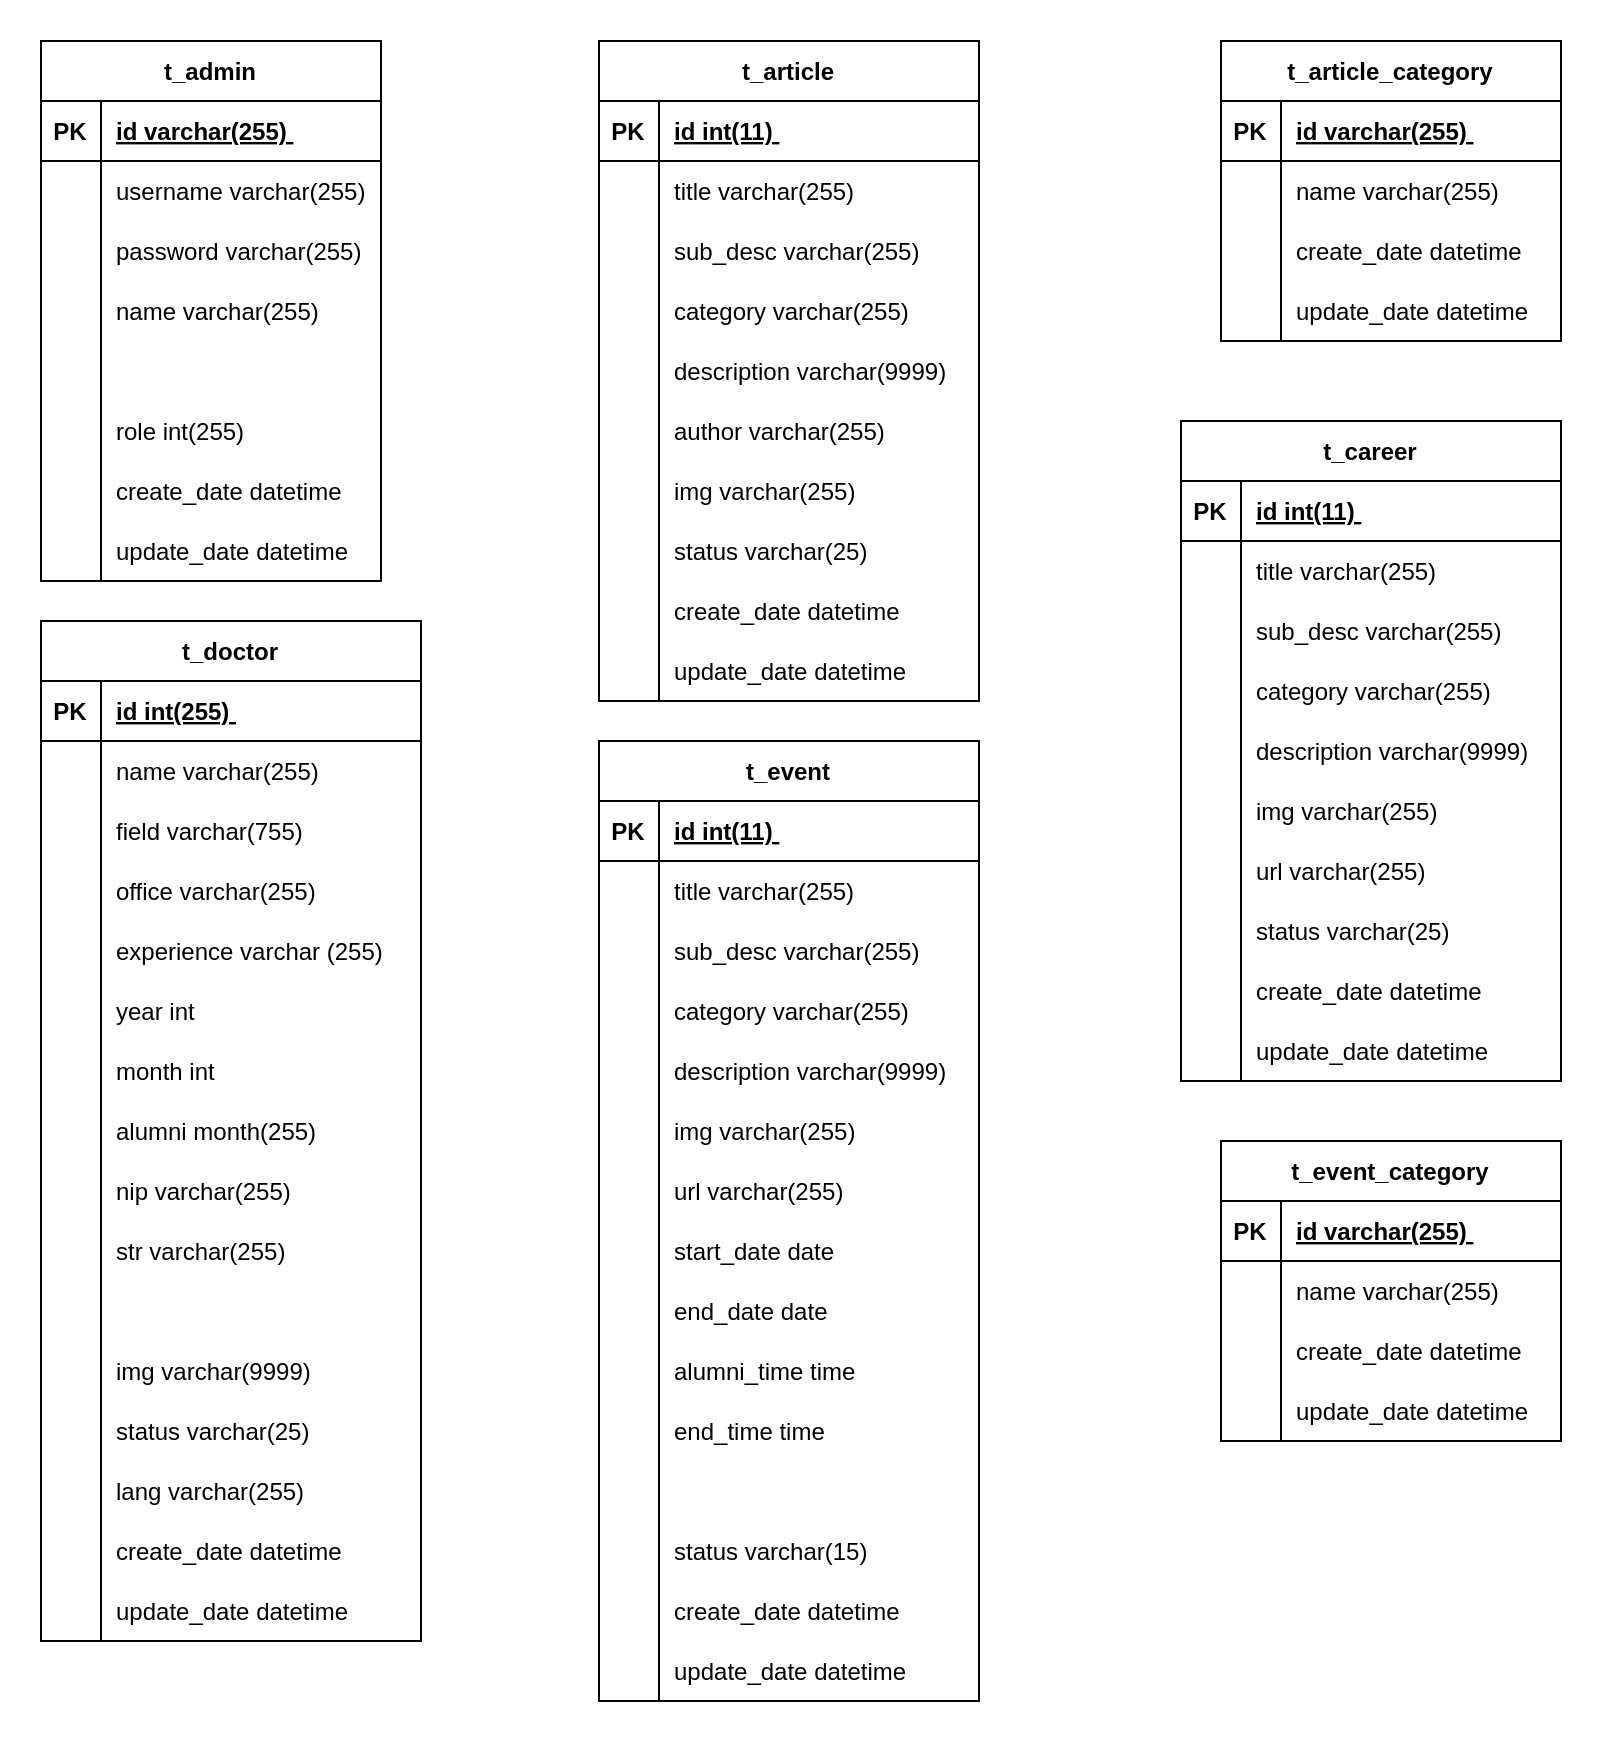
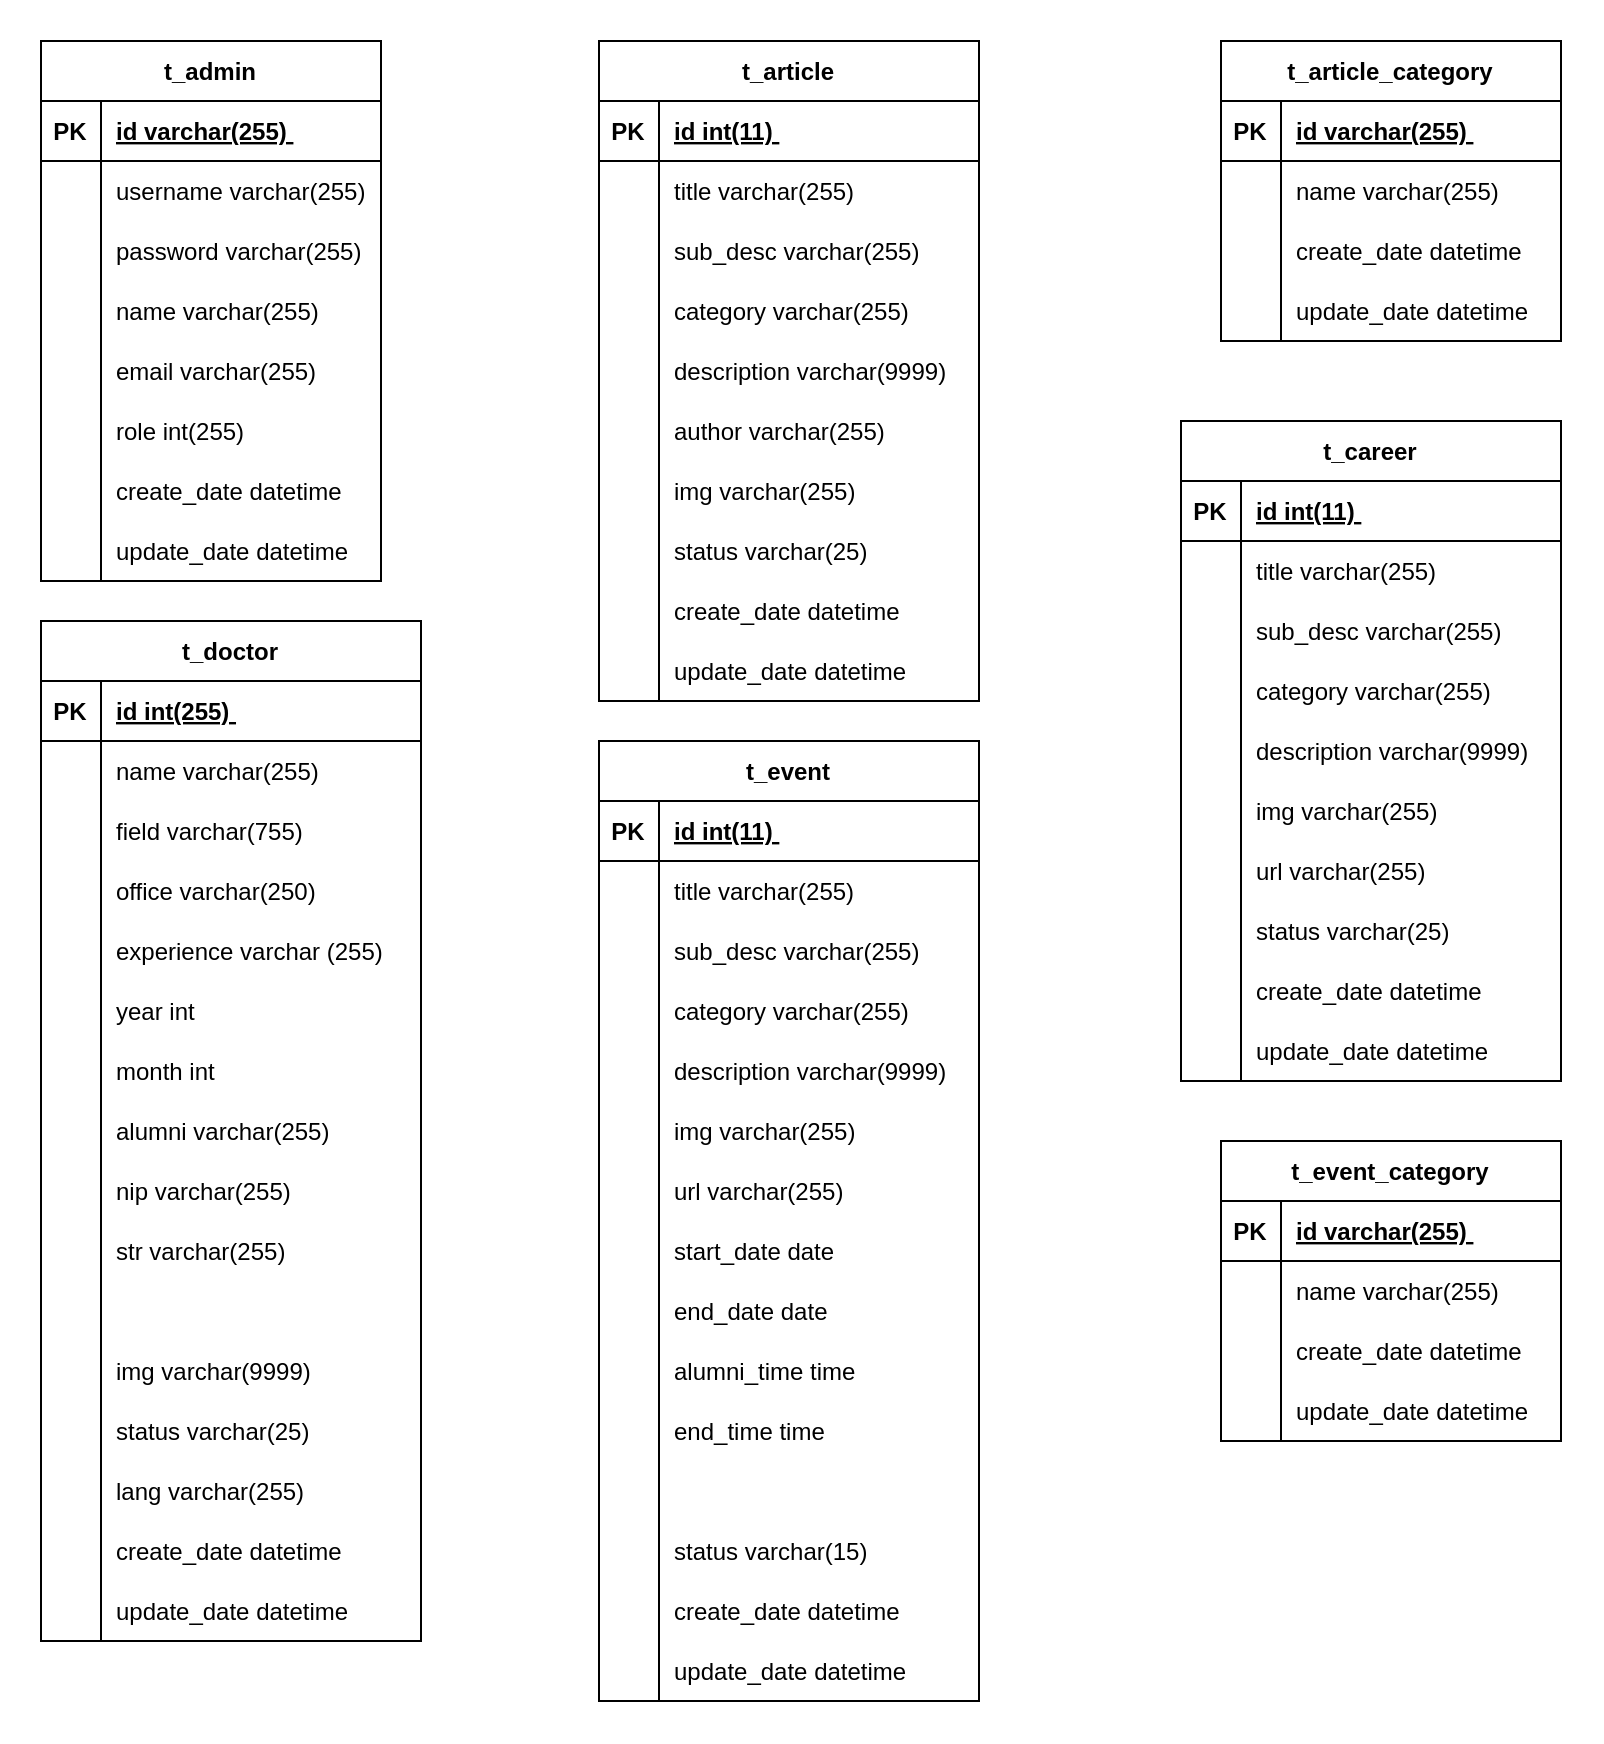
node "email varchar(255)": added
node "office varchar(255)": label "office varchar(255)" -> "office varchar(250)"
node "alumni month(255)": label "alumni month(255)" -> "alumni varchar(255)"
